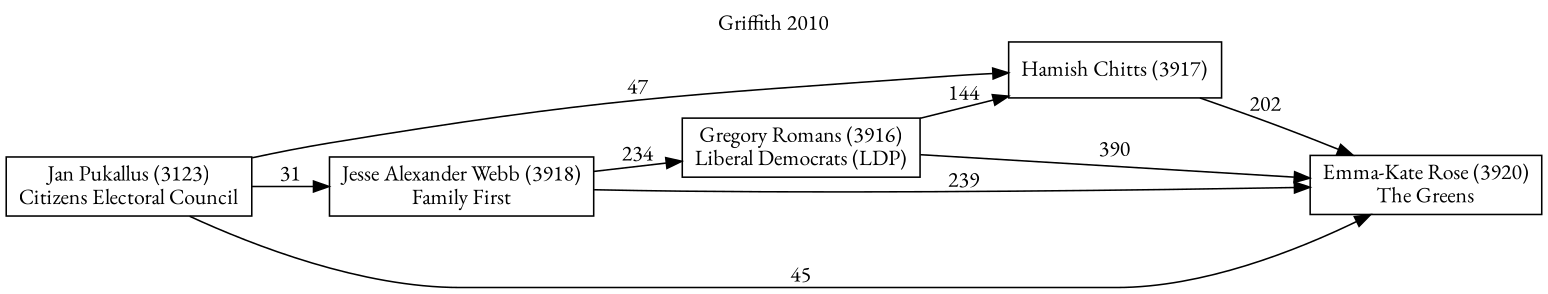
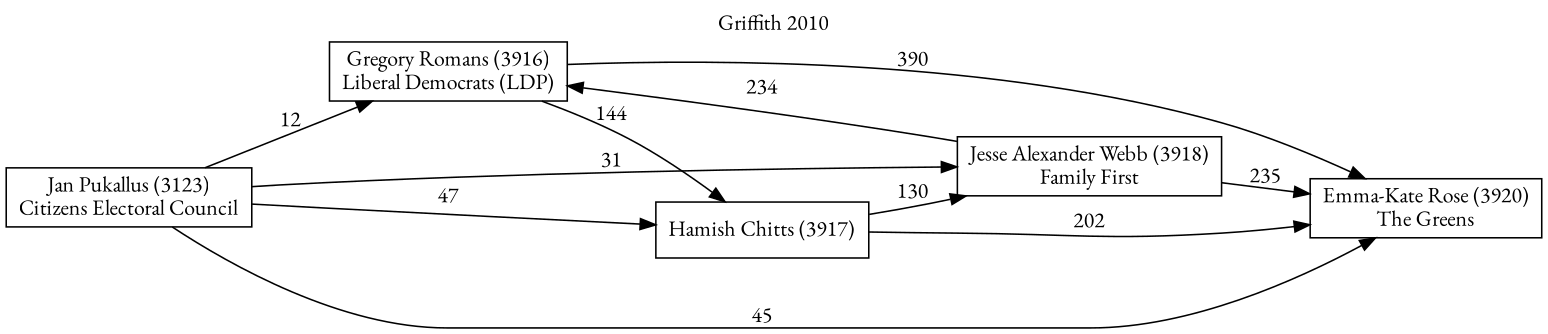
edge "Jan Pukallus (3123) Citizens Electoral Council" -> "Gregory Romans (3916) Liberal Democrats (LDP)": added, label "12"
edge "Jesse Alexander Webb (3918) Family First" -> "Emma-Kate Rose (3920) The Greens": label "239" -> "235"
edge "Hamish Chitts (3917)" -> "Jesse Alexander Webb (3918) Family First": added, label "130"
